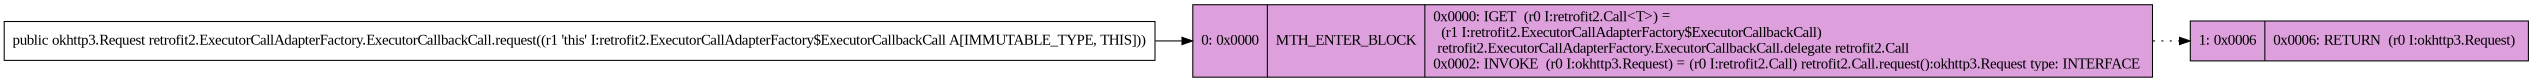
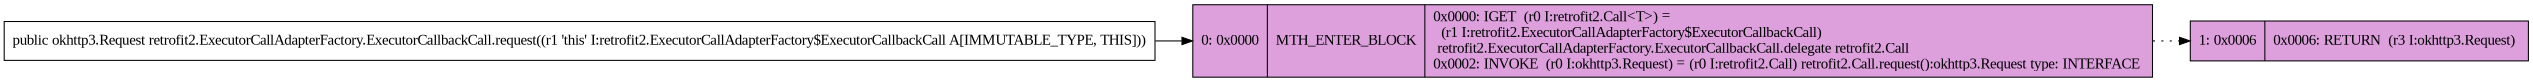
node "1: 0x0006": text "0x0006: RETURN  (r0 I:okhttp3.Request)" -> "0x0006: RETURN  (r3 I:okhttp3.Request)"
